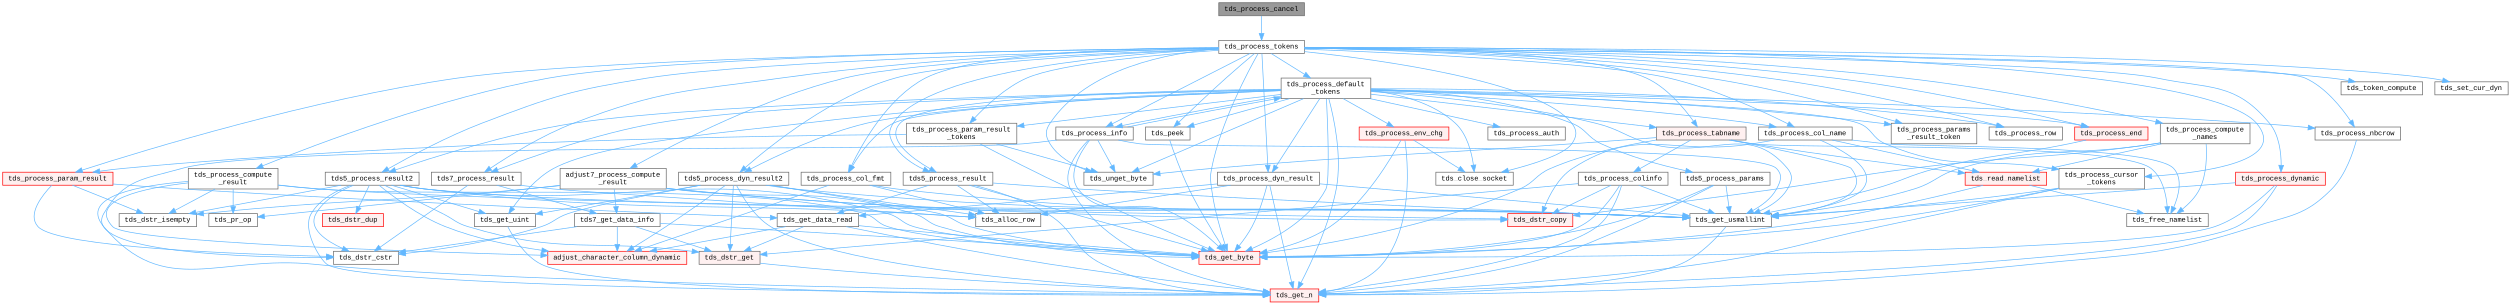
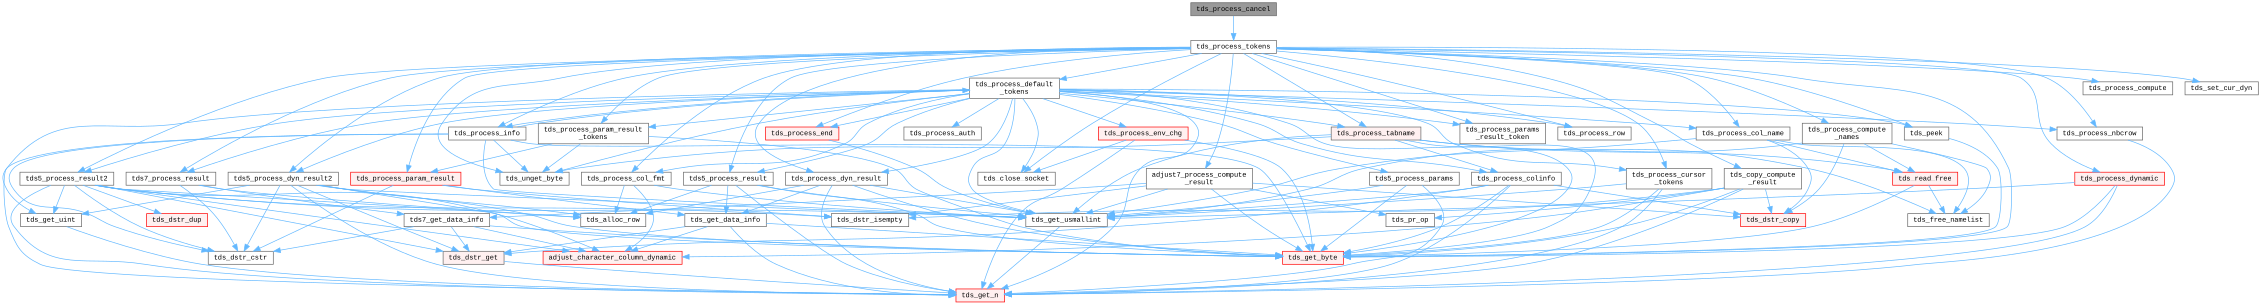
node "tds_token_compute": label "tds_token_compute" -> "tds_process_compute"
edge "tds_process_default _tokens" -> "tds_process_colinfo": added
node "tds_process_compute _result": label "tds_process_compute _result" -> "tds_copy_compute _result"
node "tds_read_namelist": label "tds_read_namelist" -> "tds_read_free"
node "tds_get_data_read": label "tds_get_data_read" -> "tds_get_data_info"
